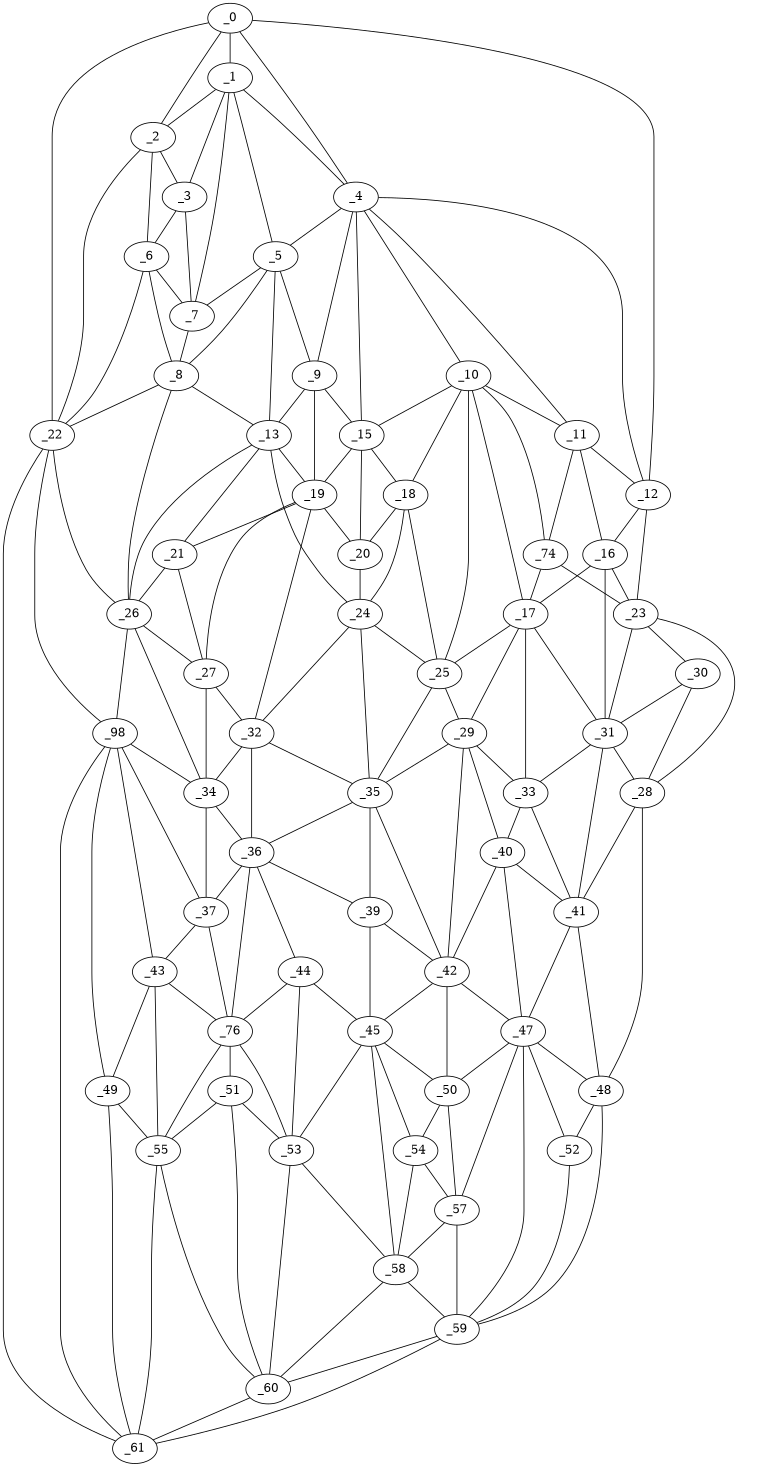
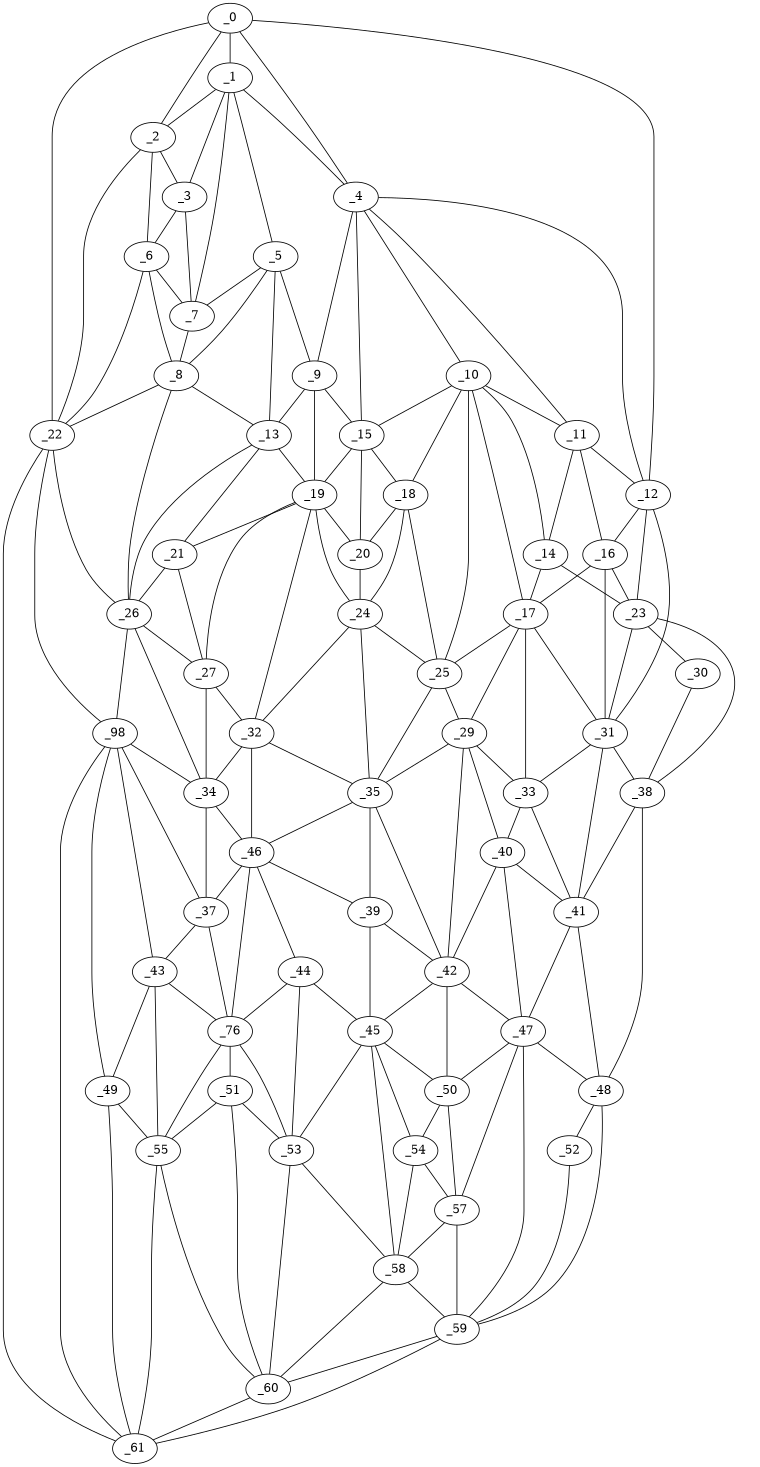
edge "_4" -- "_5": removed
edge "_13" -- "_24": now "_19" -- "_24"
node "_74": label "_74" -> "_14"
edge "_30" -- "_31": now "_12" -- "_31"
node "_28": label "_28" -> "_38"
node "_36": label "_36" -> "_46"
edge "_47" -- "_52": removed
